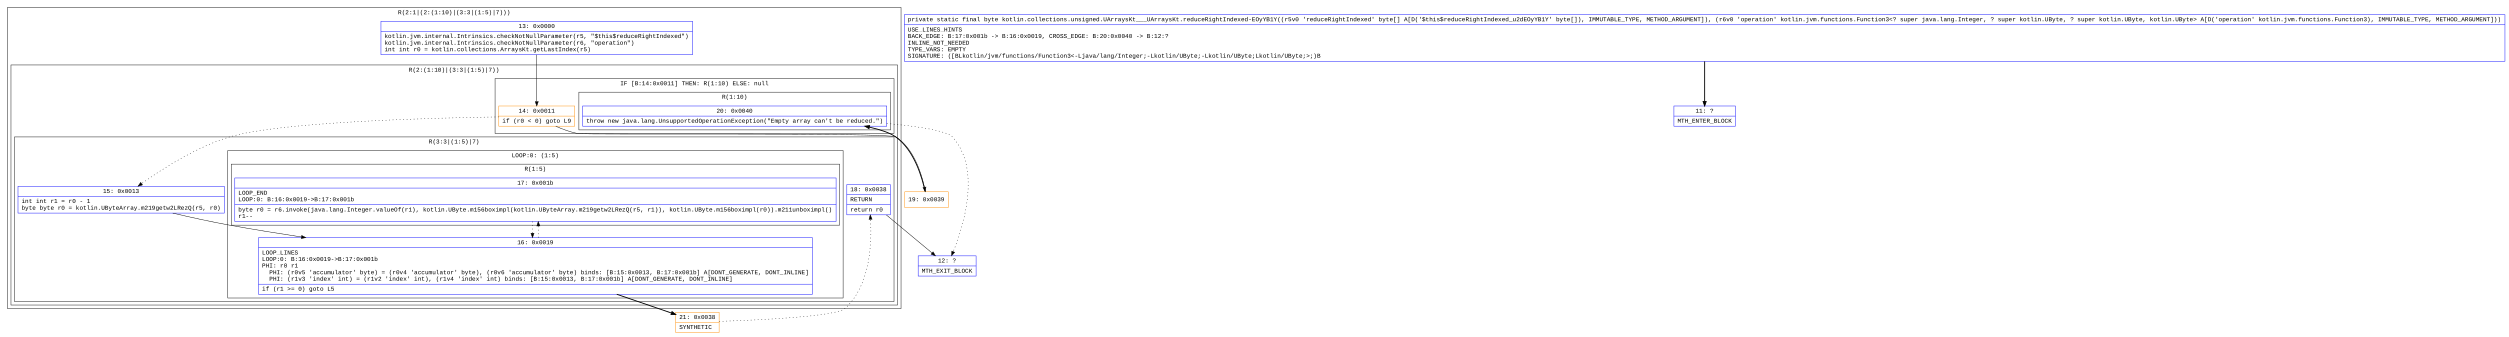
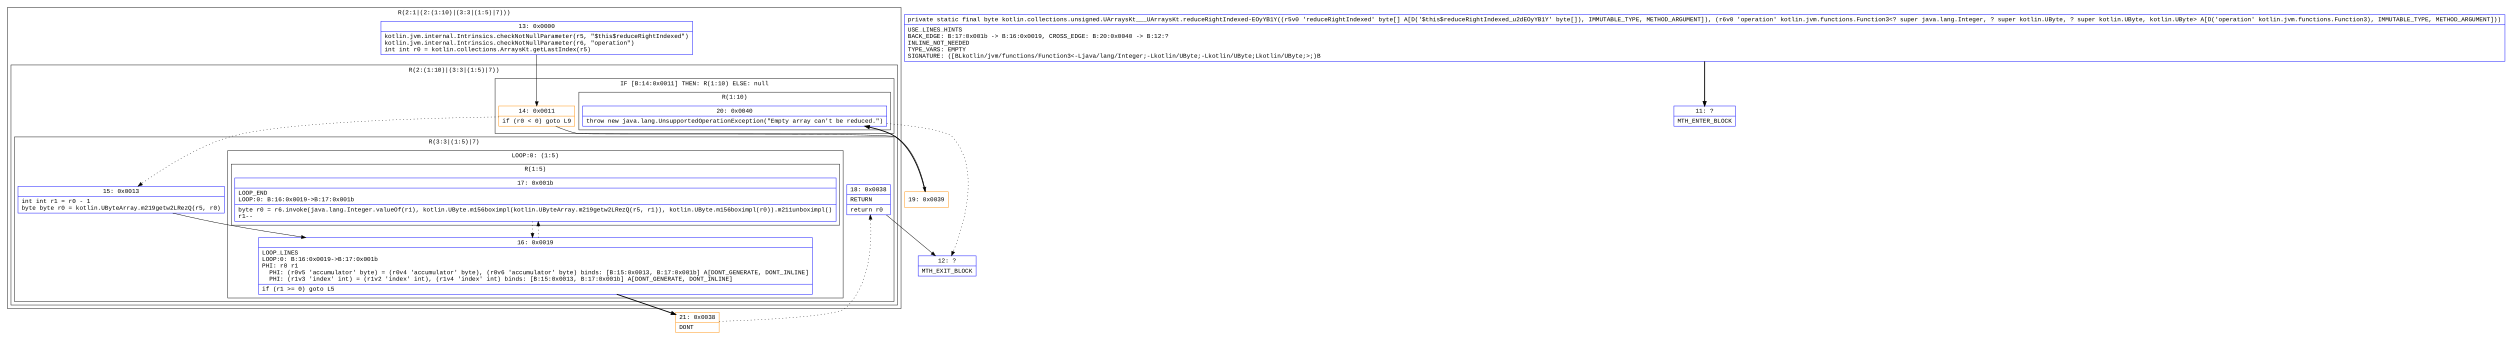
node "21: 0x0038": text "SYNTHETIC" -> "DONT"
